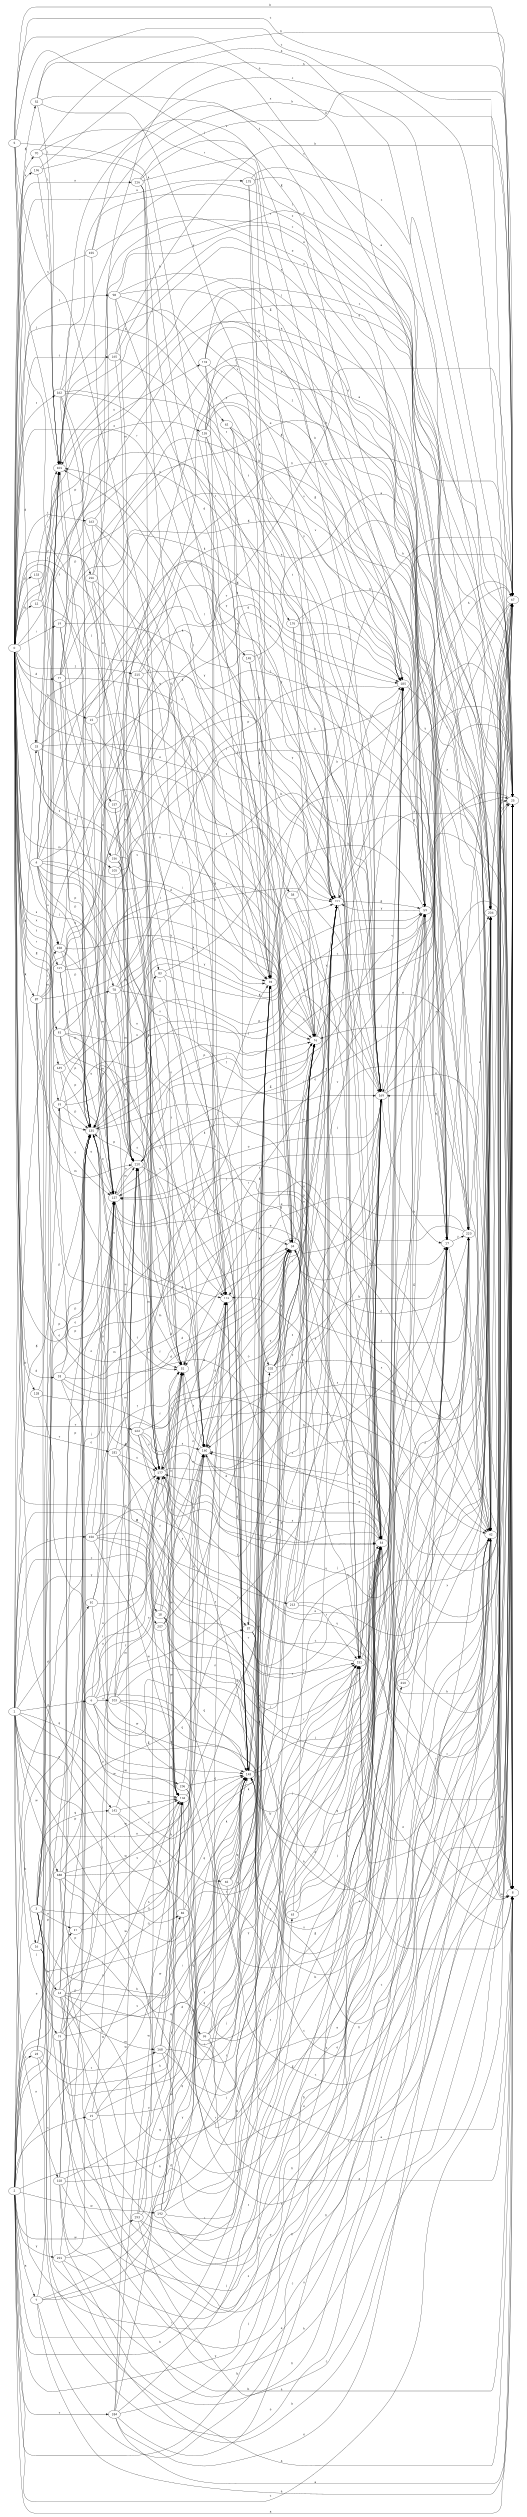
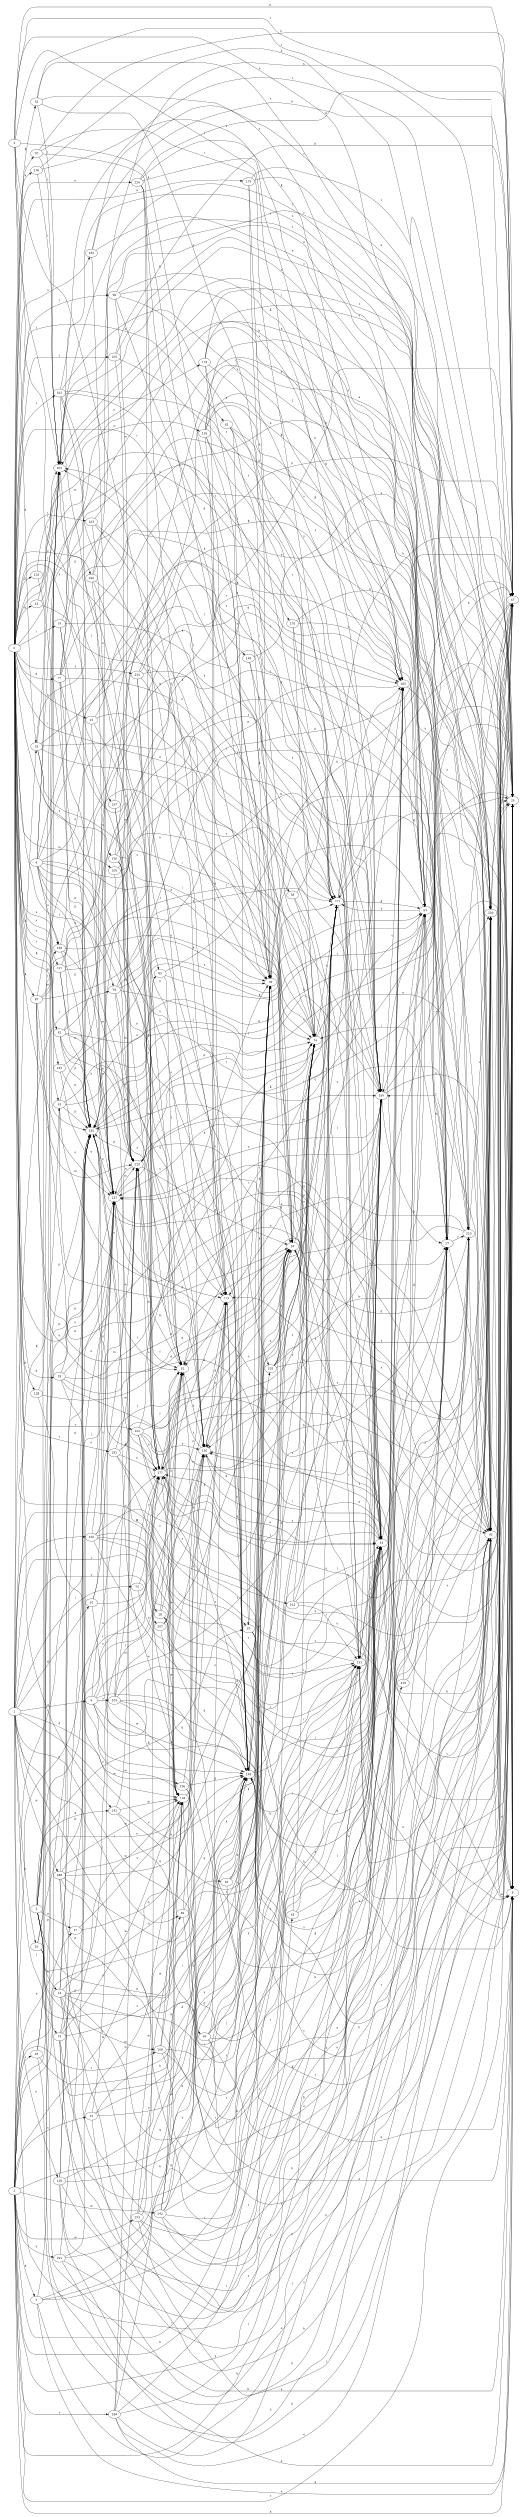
edge "155" -> "0": reversed
node "75": added
edge "3" -> "143": removed, label "q"
